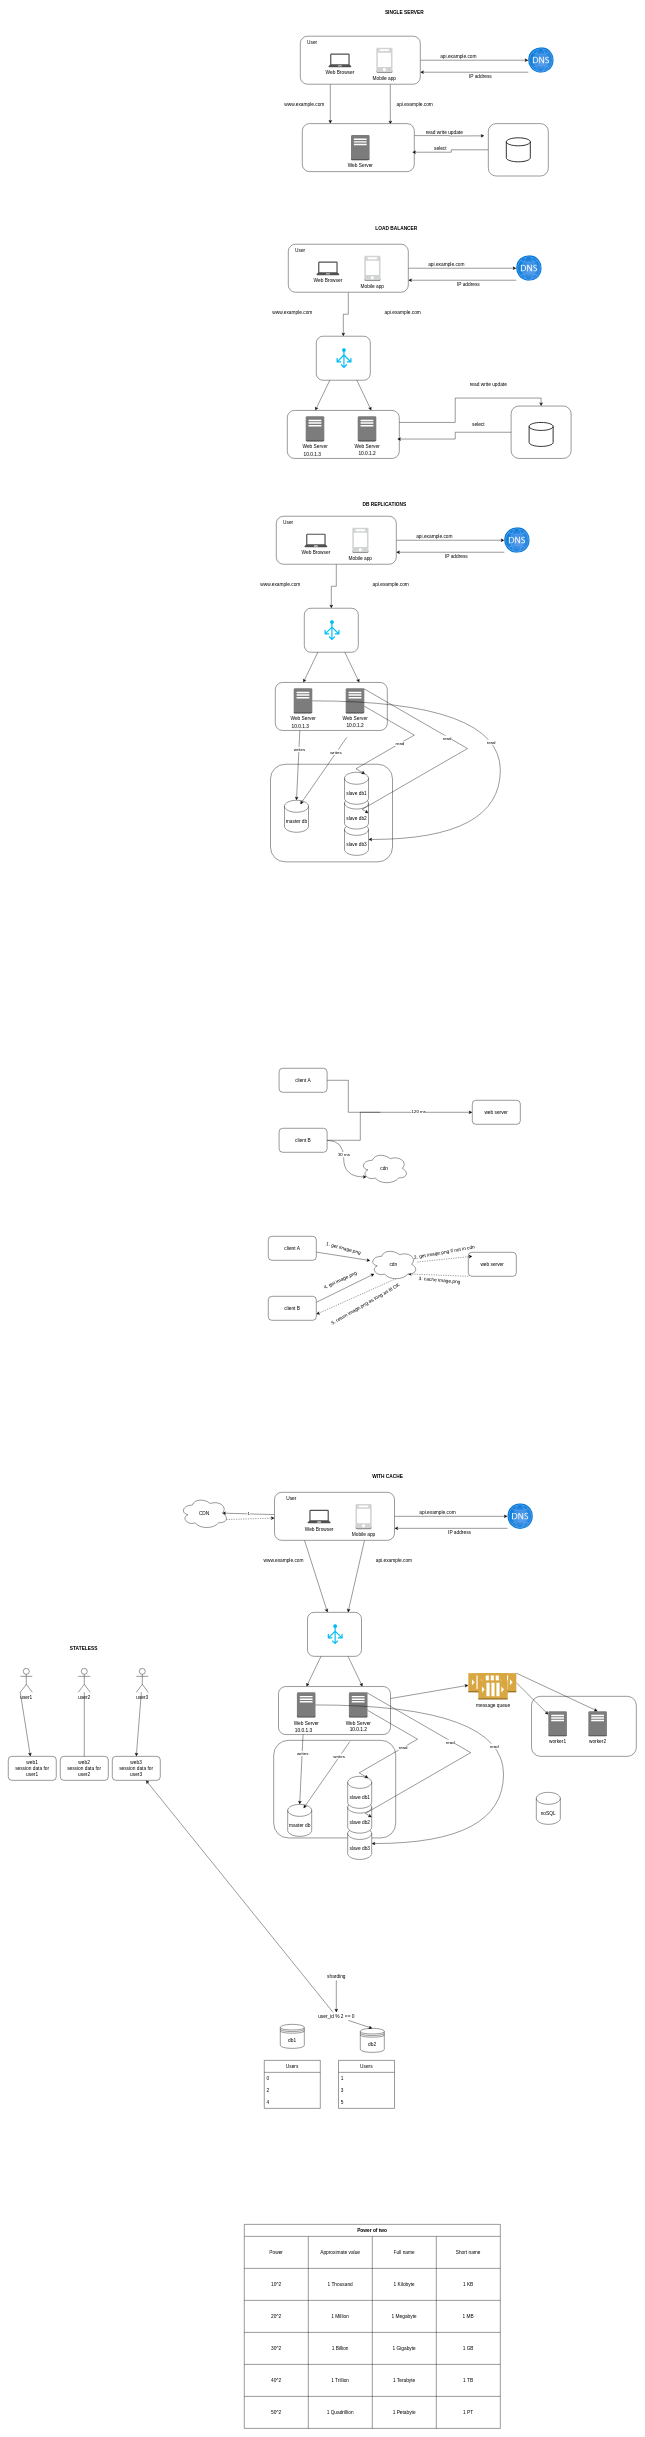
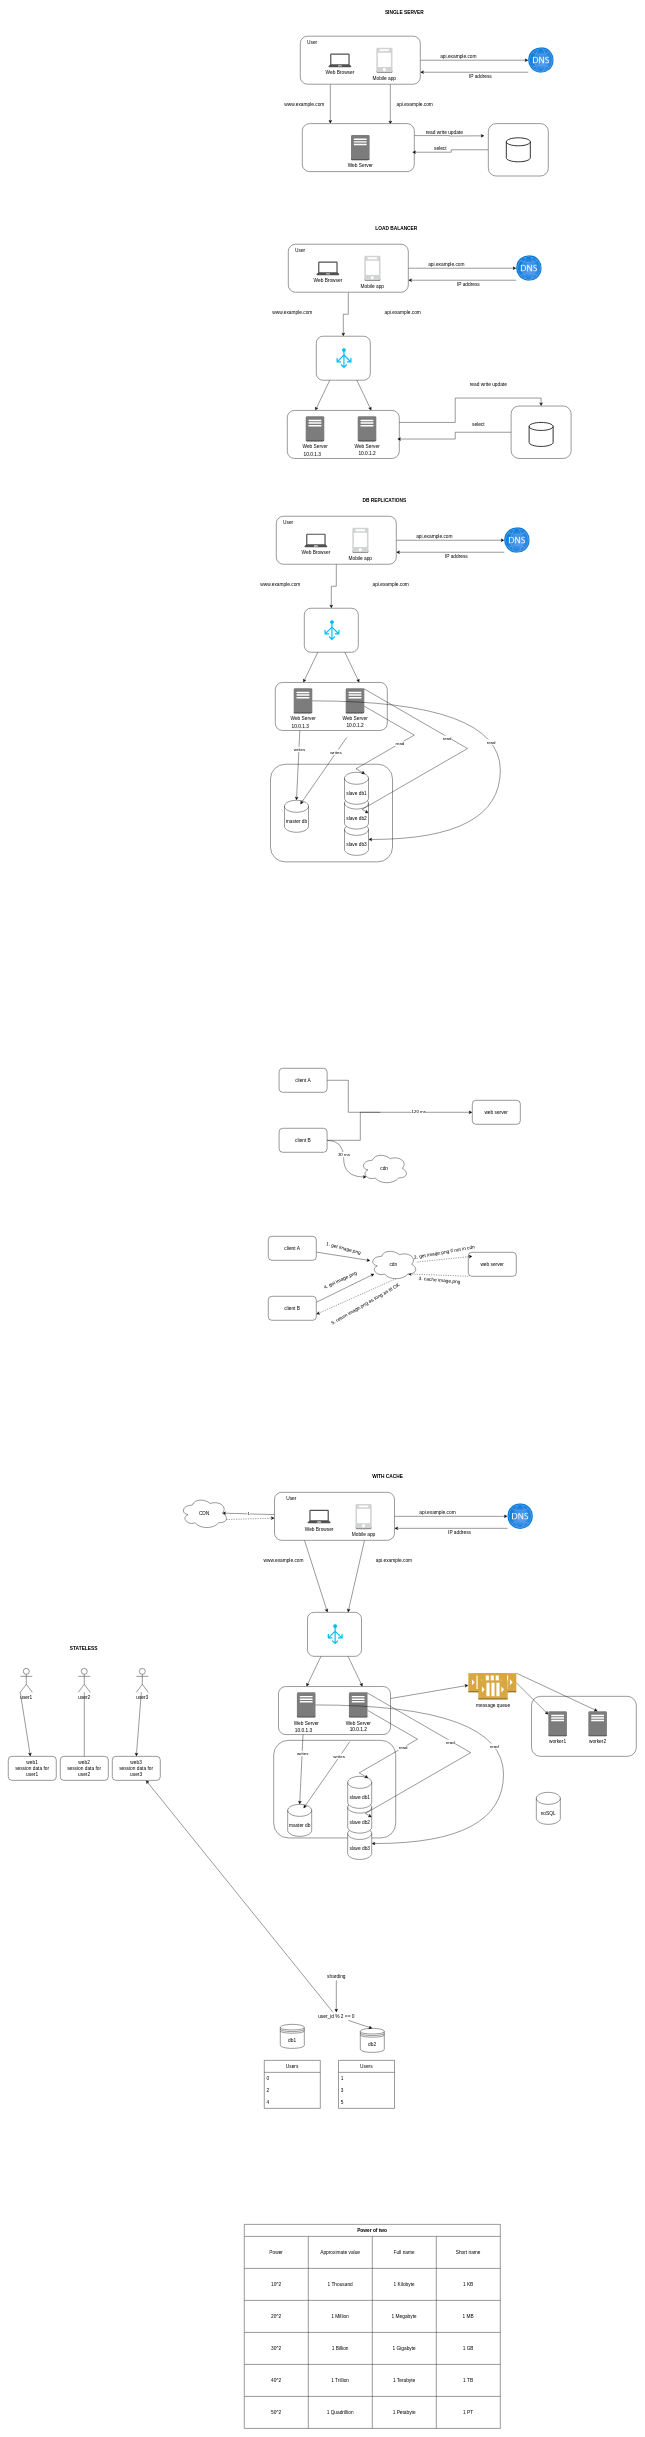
node "DB REPLICATIONS": moved (384, 504) -> (384, 500)
